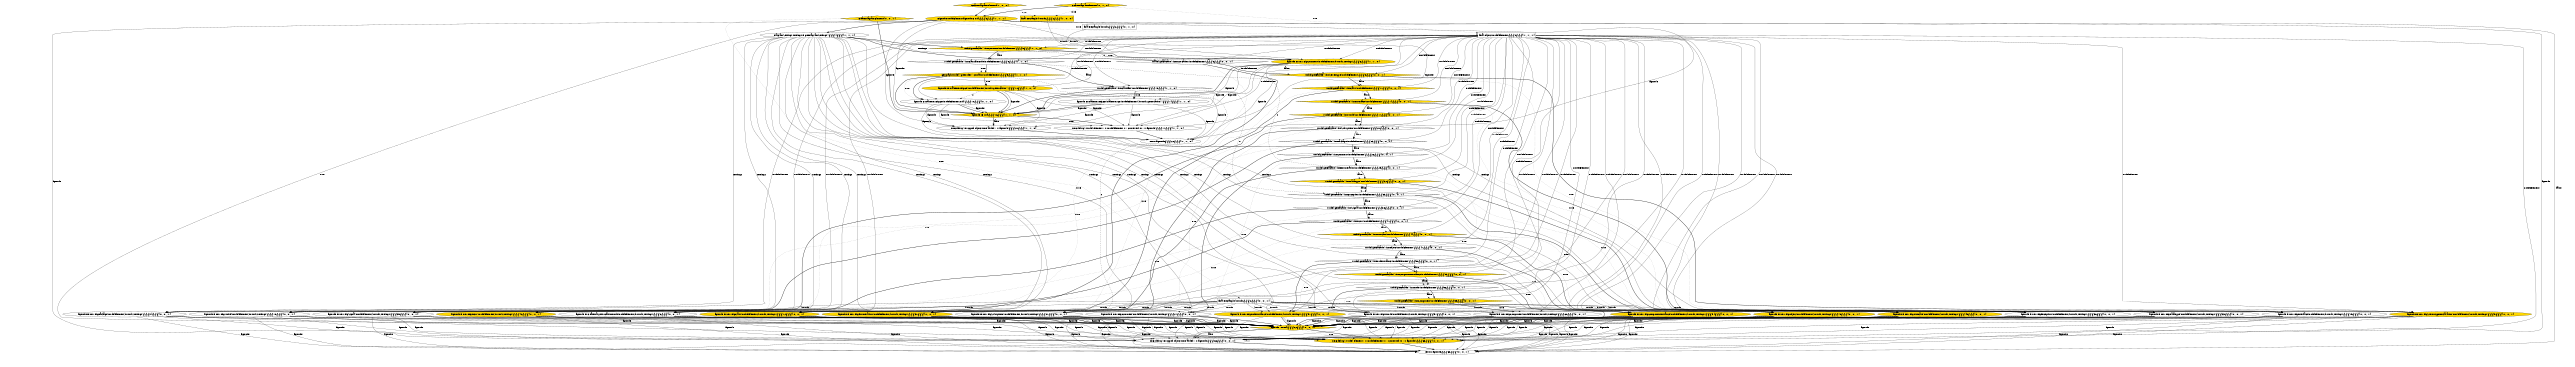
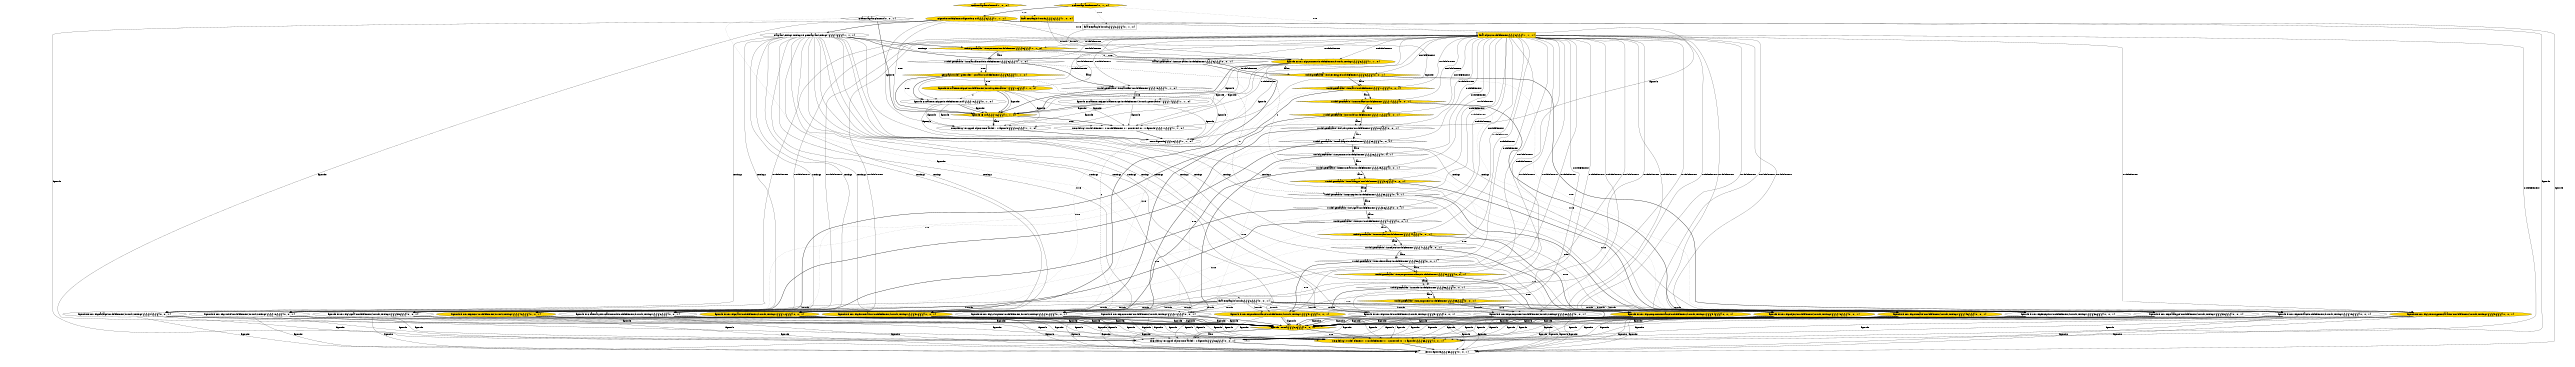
edge "createDiagramElement['1', '0', '0']" -> "FigNodeModelElement figNode = null@@@3@@@['1', '1', '1']": removed
edge "createDiagramElement['0', '1', '0']" -> "final Rectangle bounds@@@2@@@['1', '0', '0']": now "createDiagramElement['0', '1', '0']" -> "final Rectangle bounds@@@2@@@['0', '1', '0']"
node "createDiagramElement['0', '0', '1']": fillcolor gold -> white
node "final Object modelElement@@@2@@@['1', '1', '1']": fillcolor white -> gold
edge "FigNodeModelElement figNode = null@@@3@@@['1', '1', '1']" -> "figNode != null@@@16@@@['1', '1', '0']": label "figNode" -> "true"
edge "createDiagramElement['0', '0', '1']" -> "final Rectangle bounds@@@2@@@['0', '0', '1']": label "true" -> "figNode"
edge "FigNodeModelElement figNode = null@@@3@@@['1', '1', '1']" -> "figNode != null@@@62@@@['0', '0', '1']": label "true" -> "figNode"
edge "FigNodeModelElement figNode = null@@@3@@@['1', '1', '1']" -> "return figNode@@@68@@@['0', '0', '1']": label "false" -> "figNode"
